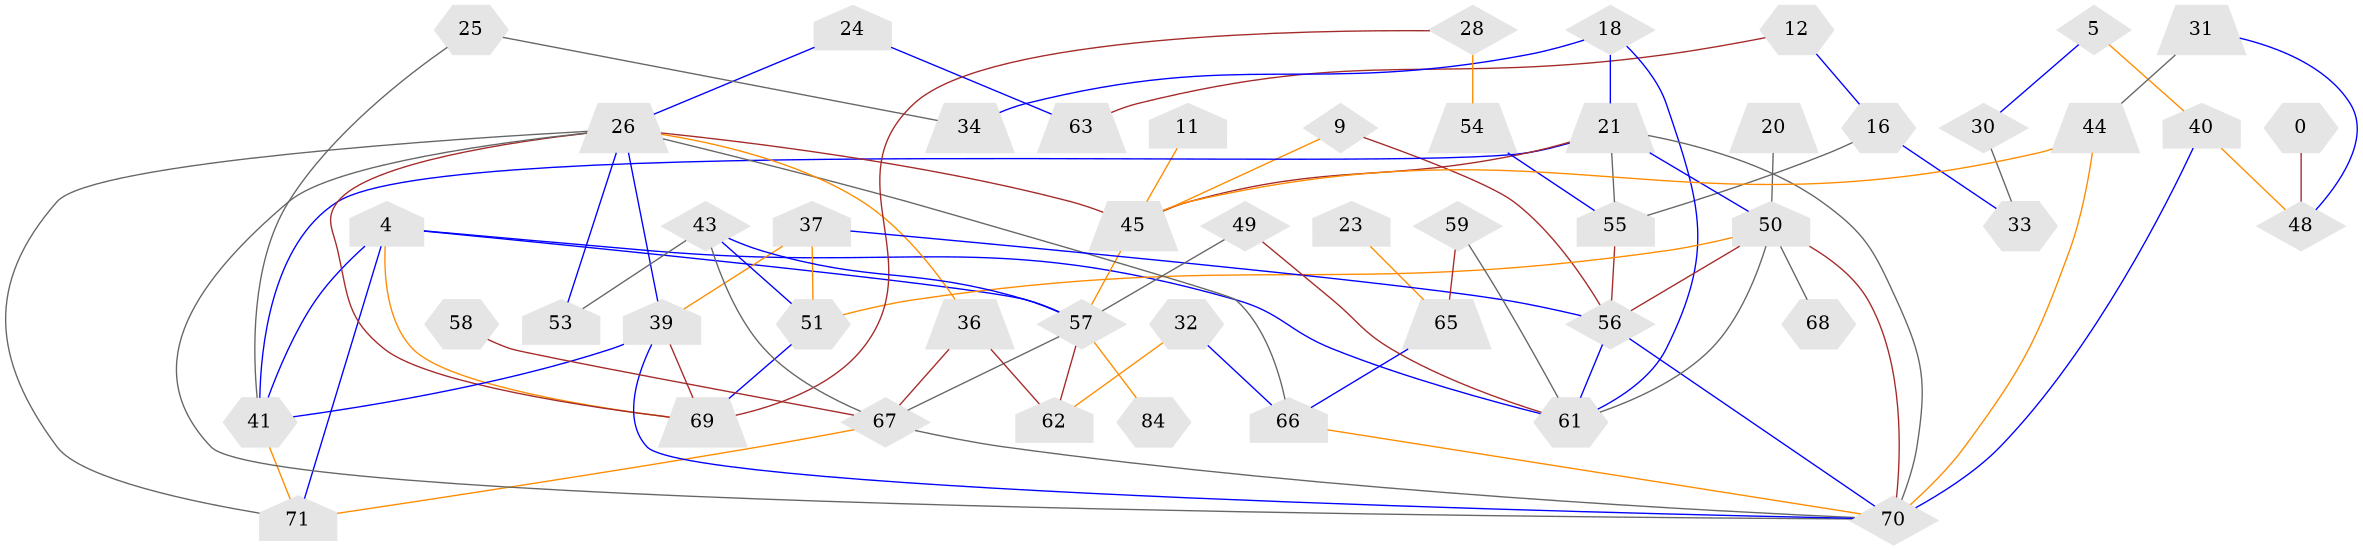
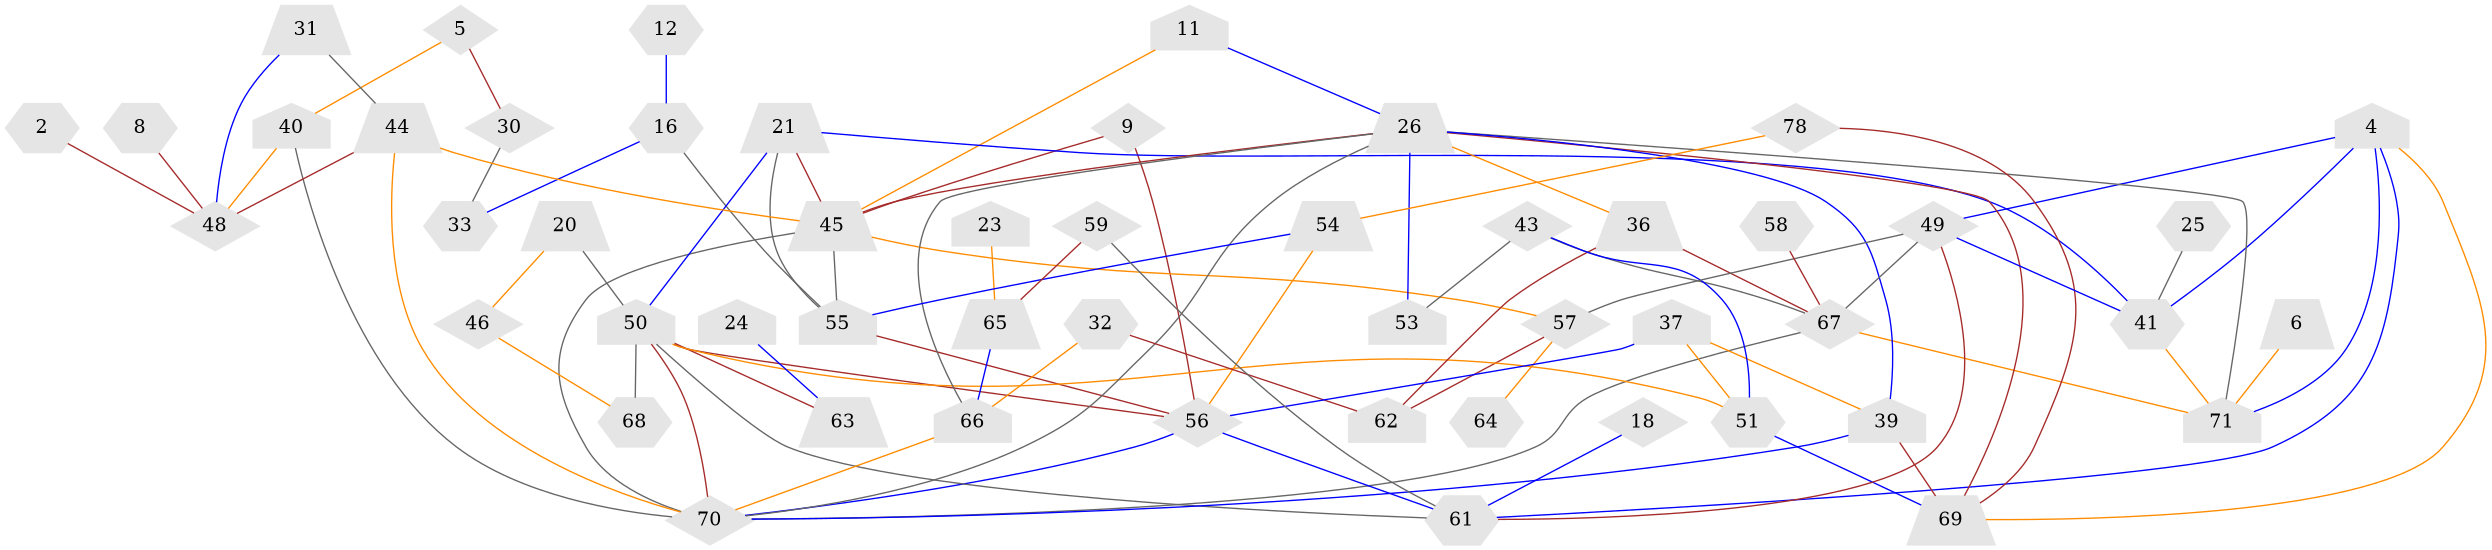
node "28": label "28" -> "78"
edge "12" -- "63": now "50" -- "63"
edge "24" -- "26": now "11" -- "26"
edge "5" -- "30": color blue -> brown
edge "18" -- "21": removed
node "2": added
node "34": removed
node "0": label "0" -> "8"
edge "9" -- "45": color darkorange -> brown
edge "44" -- "48": added
edge "21" -- "70": now "45" -- "70"
edge "4" -- "57": now "4" -- "49"
edge "43" -- "57": removed
edge "45" -- "55": added
node "46": added
node "6": added
edge "54" -- "56": added
edge "40" -- "70": color blue -> gray40
edge "57" -- "67": now "49" -- "67"
edge "32" -- "66": color blue -> darkorange
edge "32" -- "62": color darkorange -> brown
edge "39" -- "41": now "49" -- "41"
node "84": label "84" -> "64"
